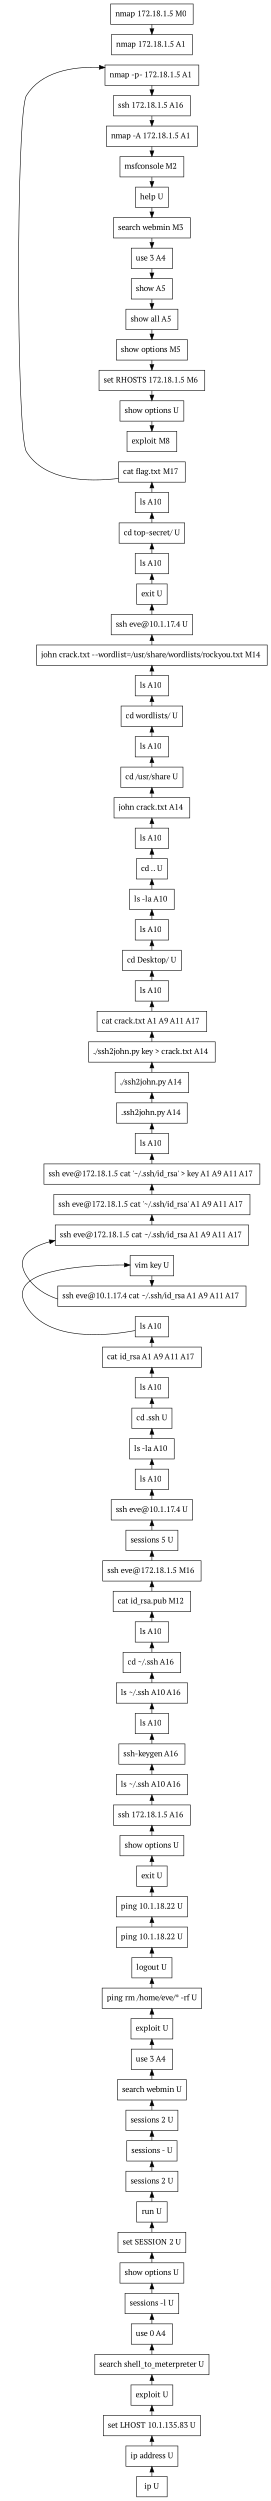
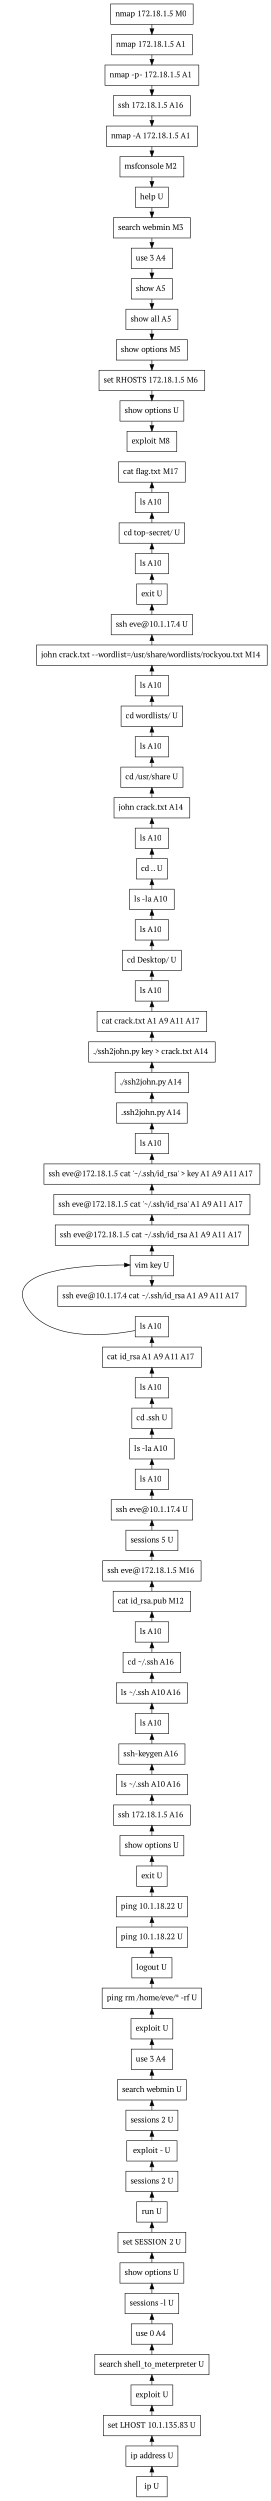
edge "cat flag.txt M17" -> "nmap -p- 172.18.1.5 A1": now "nmap 172.18.1.5 A1" -> "nmap -p- 172.18.1.5 A1"
edge "ssh eve@10.1.17.4 cat ~/.ssh/id_rsa A1 A9 A11 A17" -> "ssh eve@172.18.1.5 cat ~/.ssh/id_rsa A1 A9 A11 A17": now "vim key U" -> "ssh eve@172.18.1.5 cat ~/.ssh/id_rsa A1 A9 A11 A17"
node "sessions - U": label "sessions - U" -> "exploit - U"
